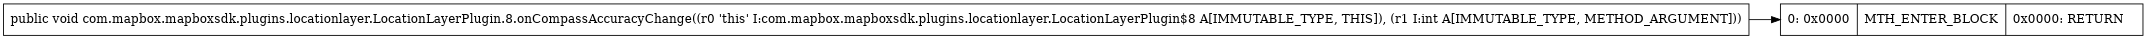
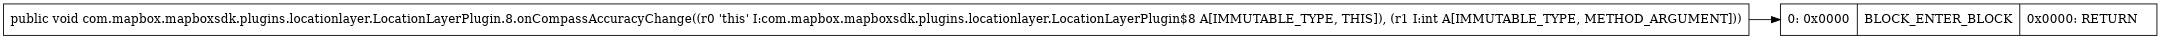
node "0: 0x0000": text "MTH_ENTER_BLOCK" -> "BLOCK_ENTER_BLOCK"
